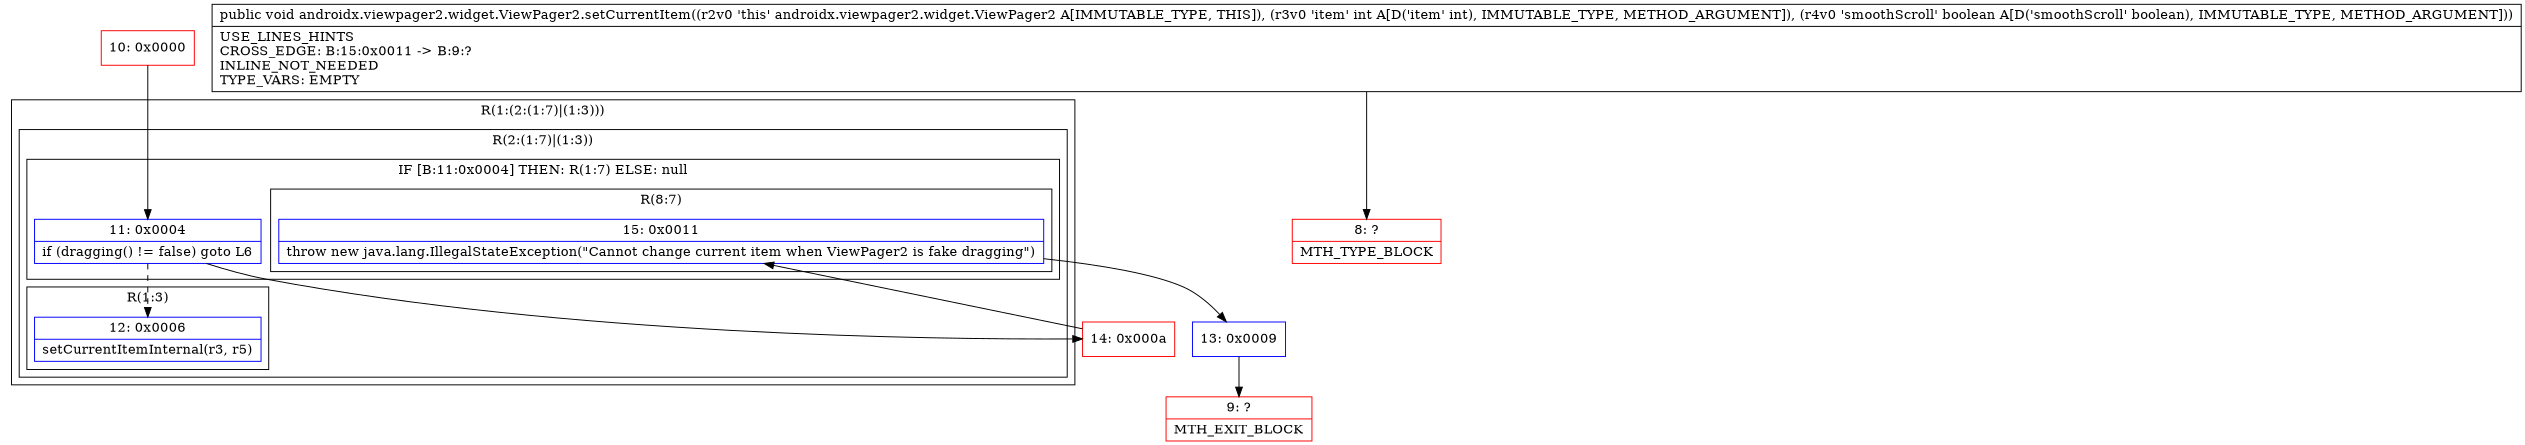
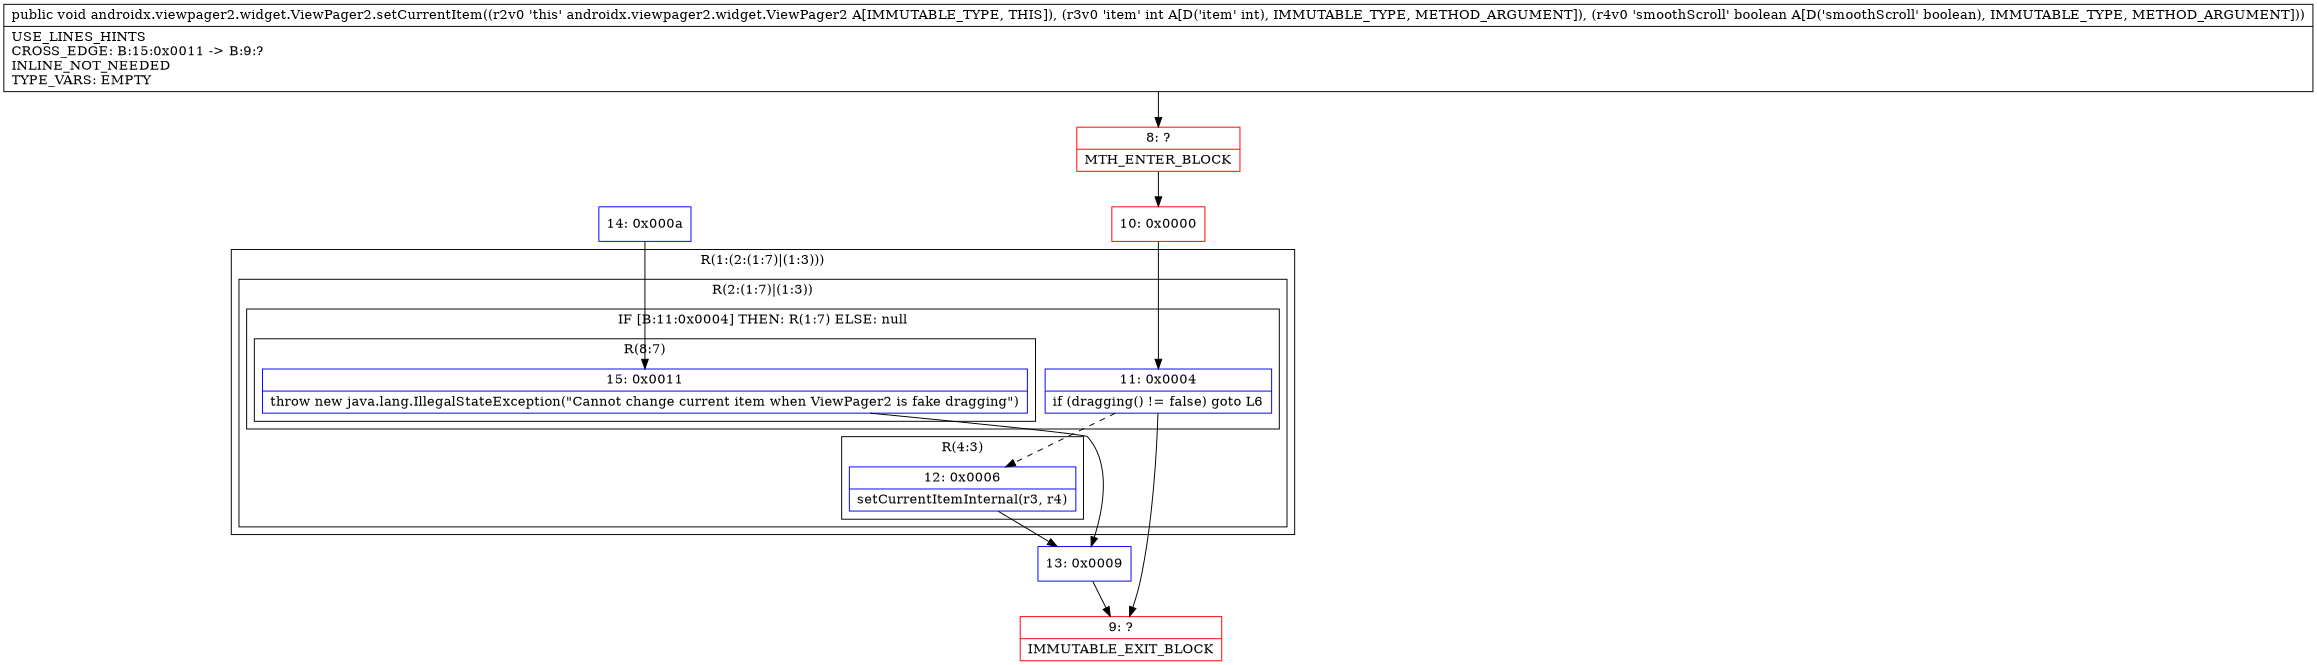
edge "8: ?" -> "10: 0x0000": added
node "8: ?": text "MTH_TYPE_BLOCK" -> "MTH_ENTER_BLOCK"
cluster "R(1:3)": label "R(1:3)" -> "R(4:3)"
edge "11: 0x0004" -> "14: 0x000a": now "11: 0x0004" -> "9: ?"
node "14: 0x000a": color red -> blue
node "12: 0x0006": text "setCurrentItemInternal(r3, r5)" -> "setCurrentItemInternal(r3, r4)"
node "9: ?": text "MTH_EXIT_BLOCK" -> "IMMUTABLE_EXIT_BLOCK"
edge "12: 0x0006" -> "13: 0x0009": added
